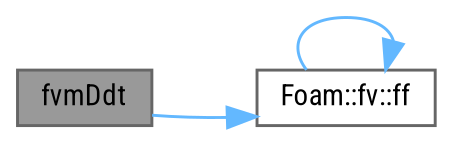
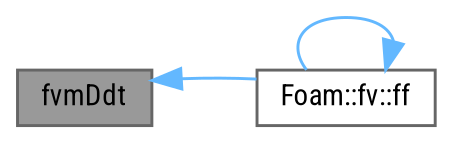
edge "fvmDdt" -> "Foam::fv::ff": reversed
